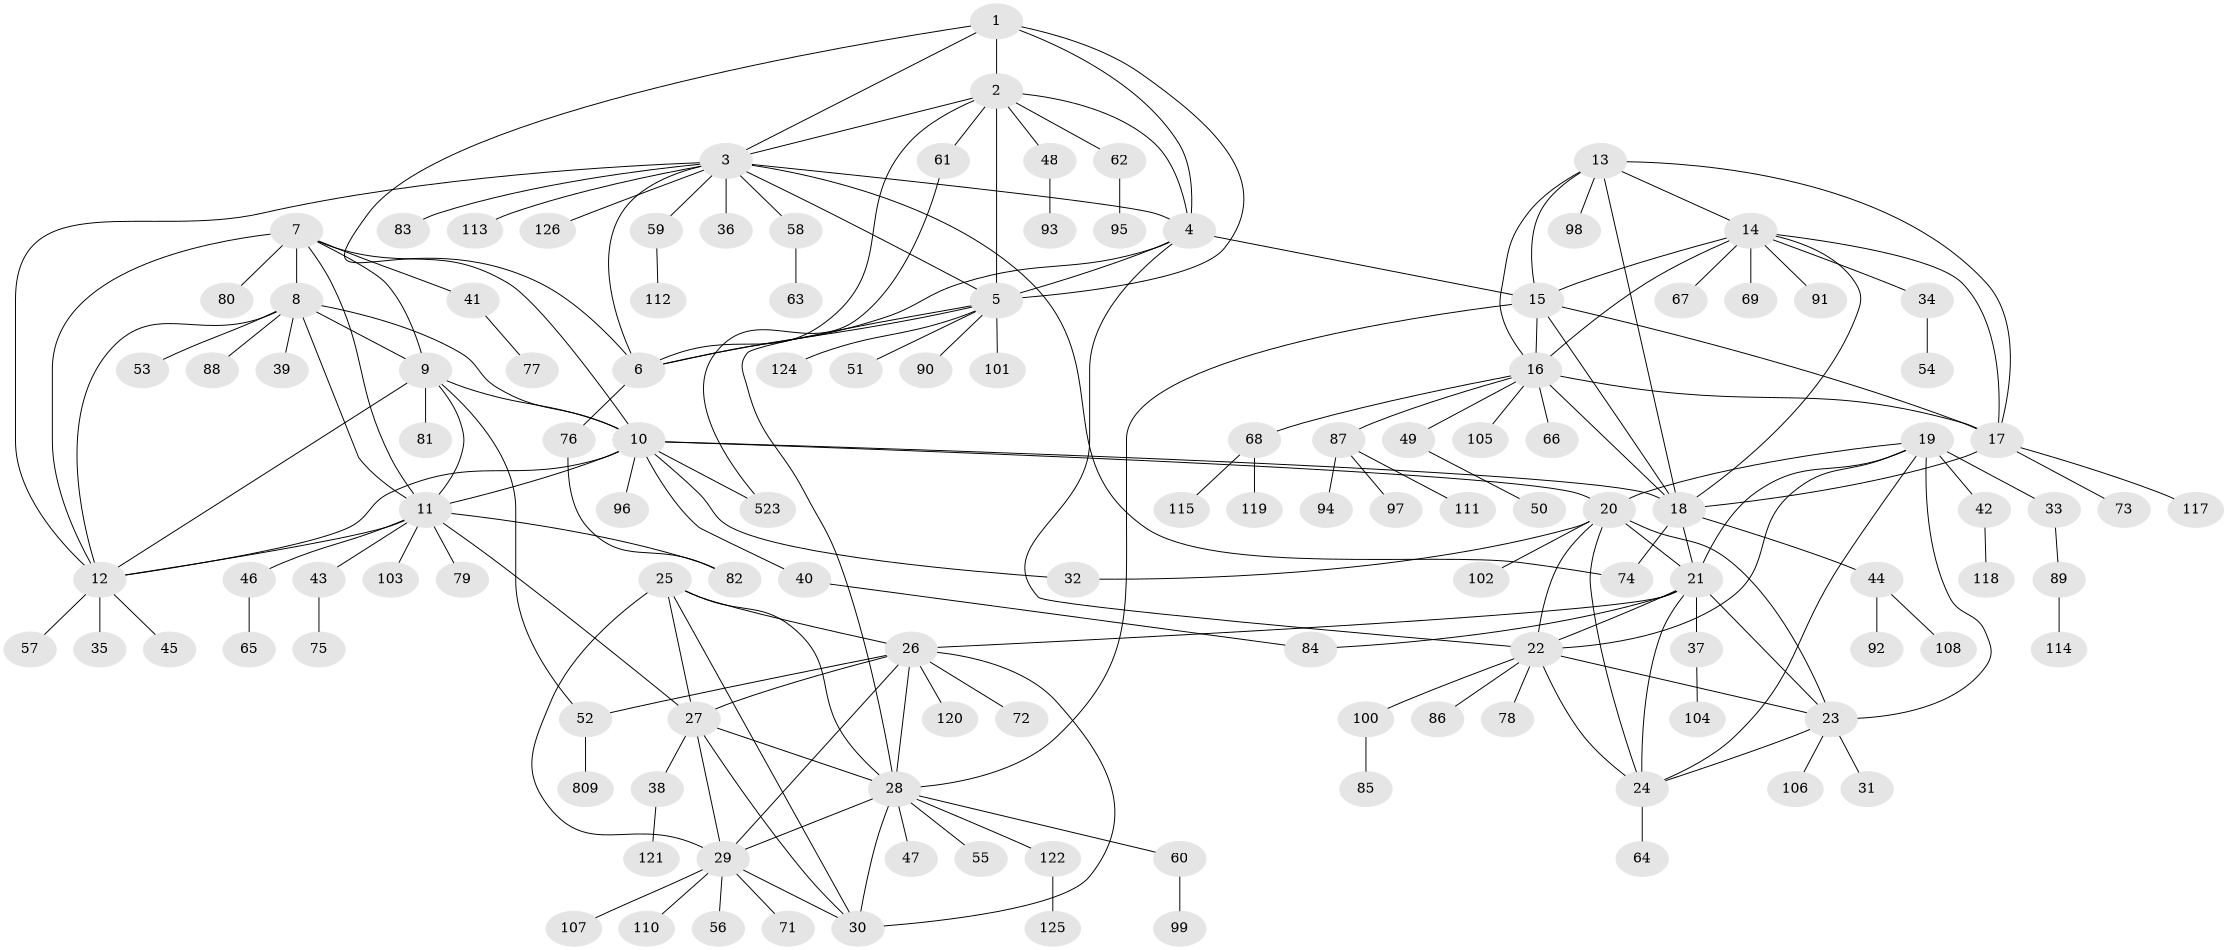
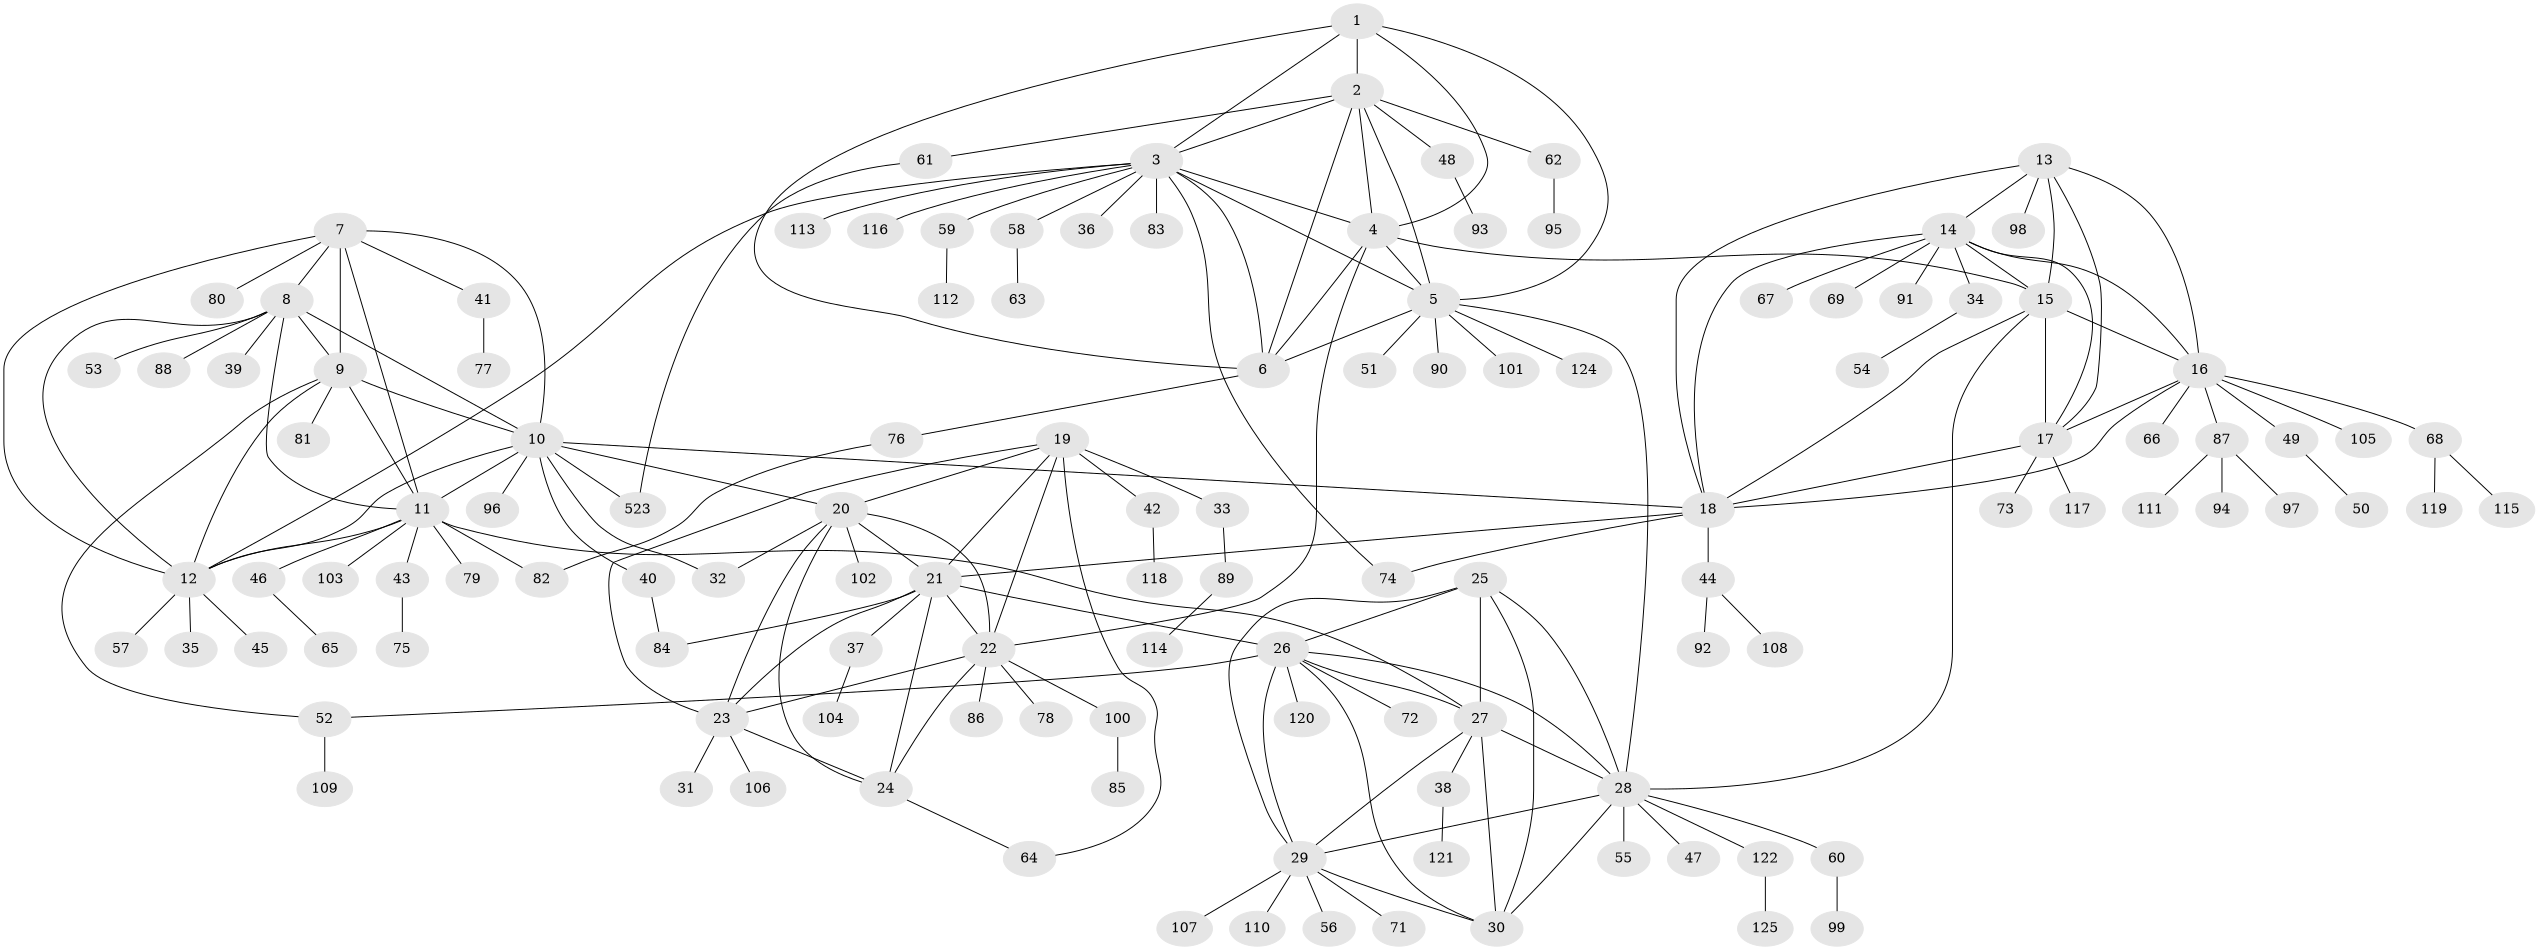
node "126": label "126" -> "116"
edge "19" -- "24": now "19" -- "64"
node "809": label "809" -> "109"
